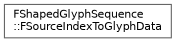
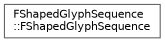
node "FShapedGlyphSequence ::FSourceIndexToGlyphData": label "FShapedGlyphSequence ::FSourceIndexToGlyphData" -> "FShapedGlyphSequence ::FShapedGlyphSequence"
